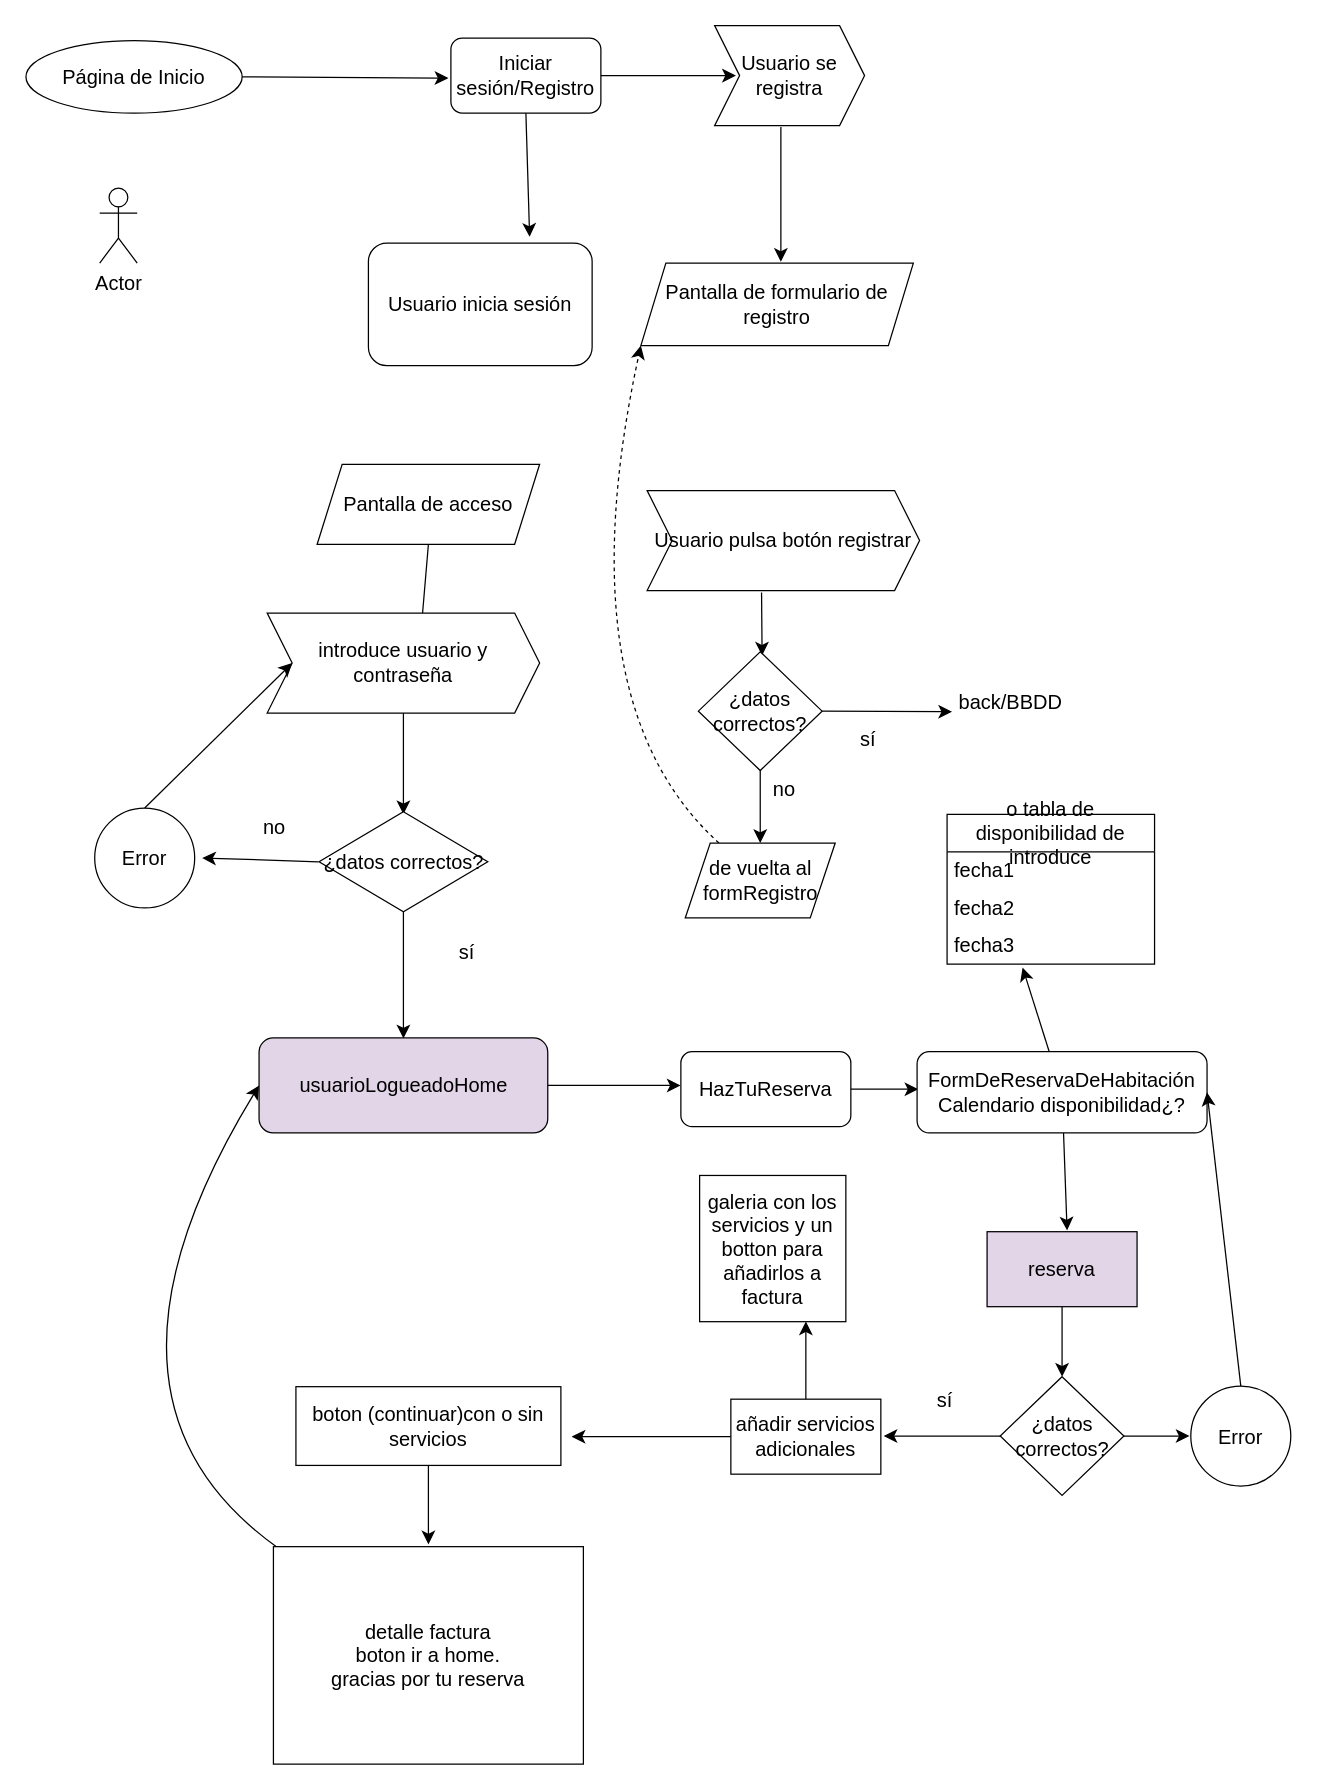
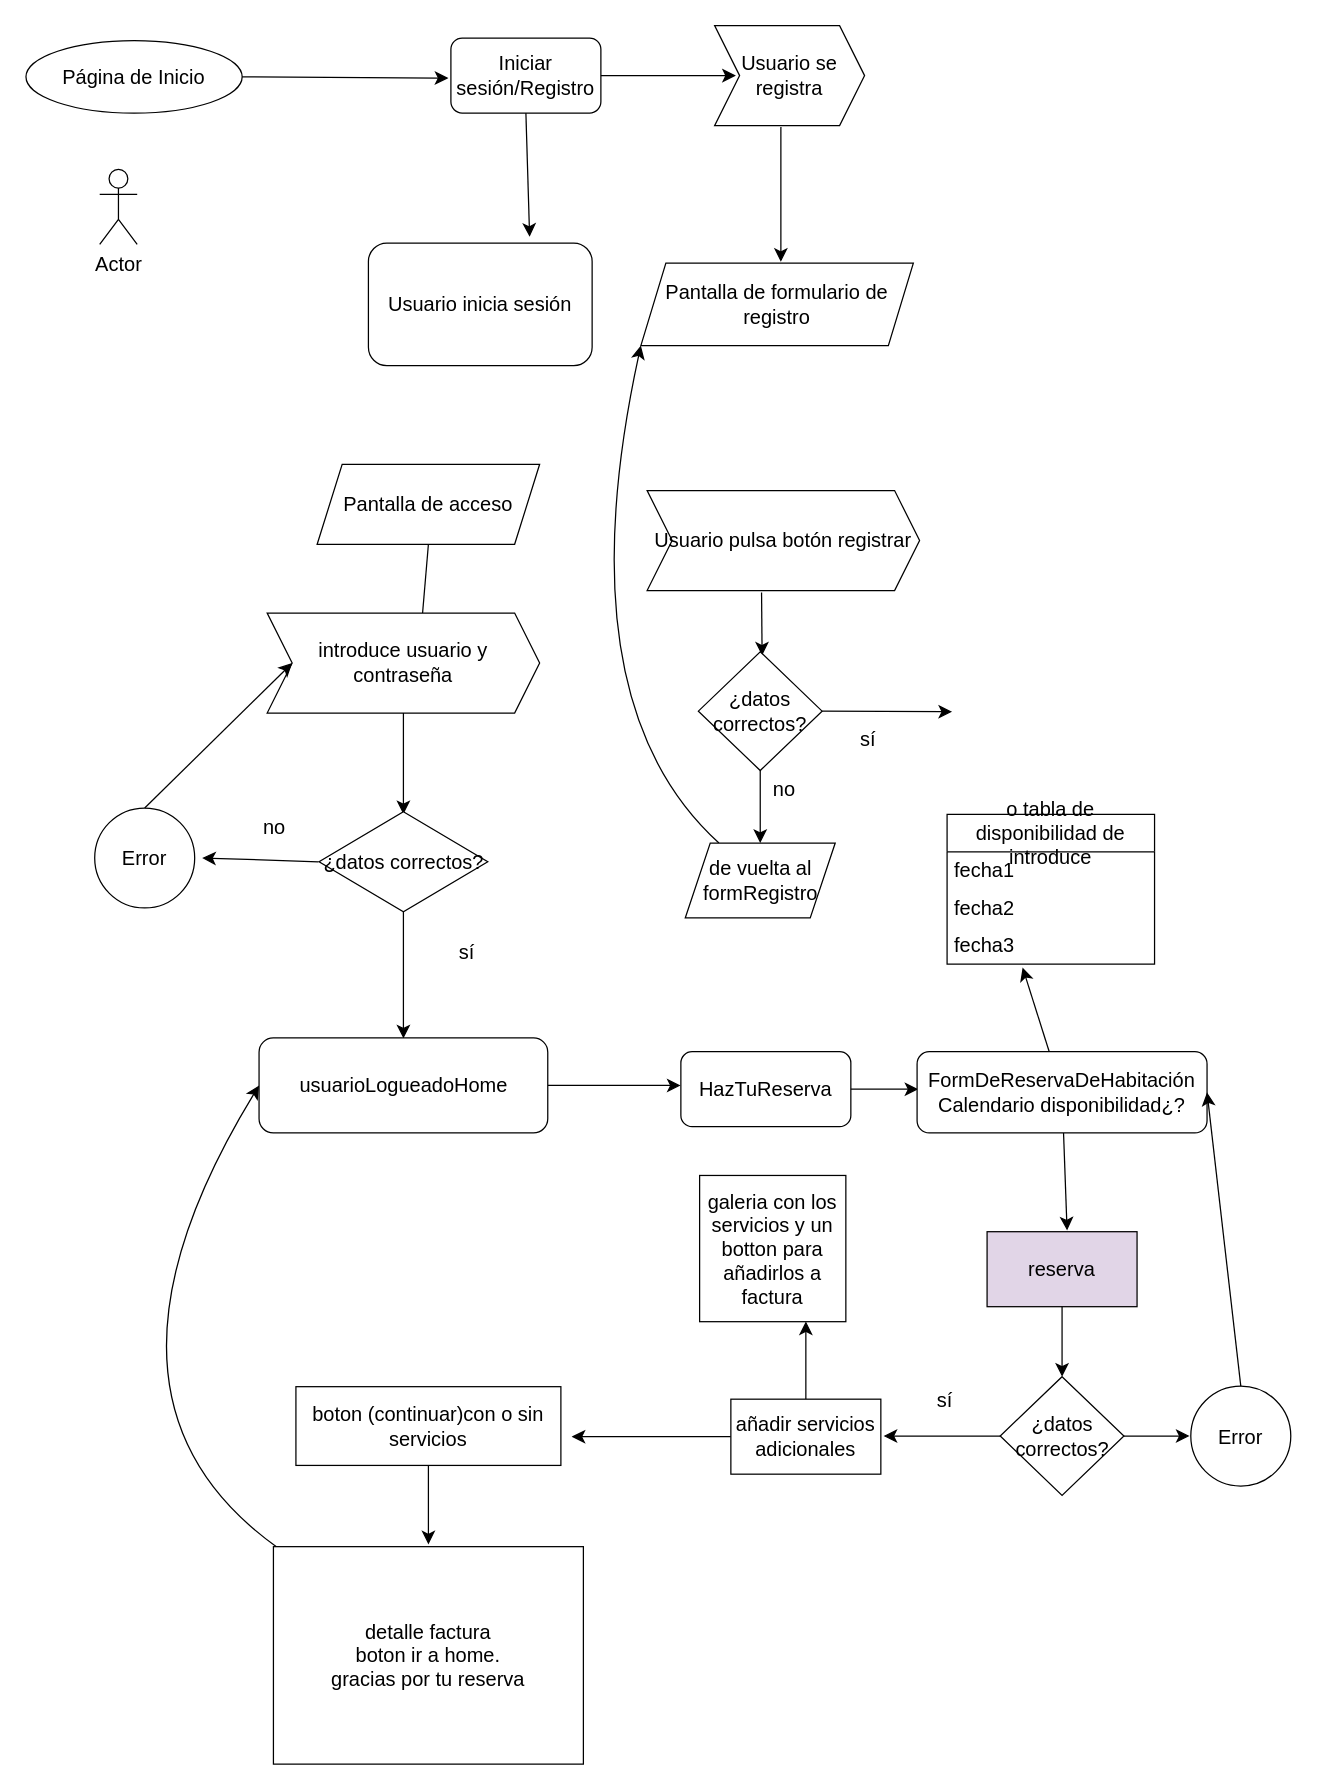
node "Actor": moved (118, 226) -> (118, 207)
edge "de vuelta al formRegistro" -> "Pantalla de formulario de registro": style dashed -> solid
node "back/BBDD": removed
node "usuarioLogueadoHome": fillcolor #e1d5e7 -> #ffffff
